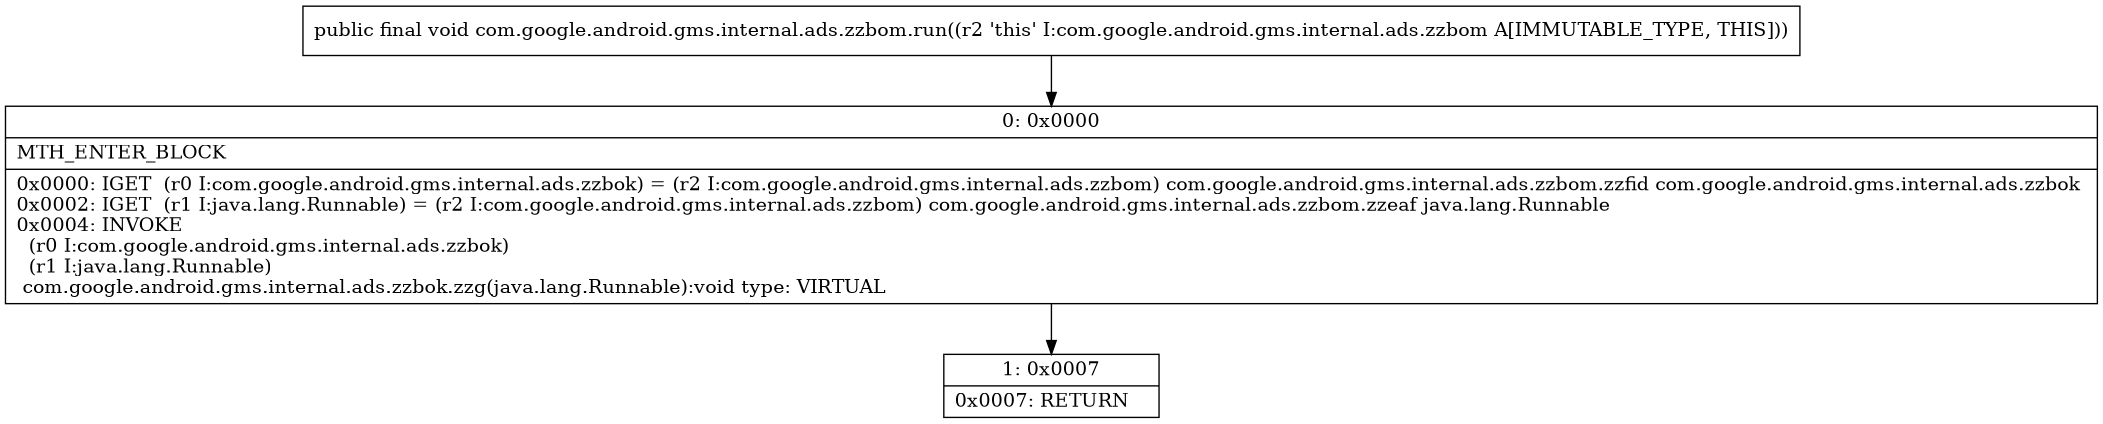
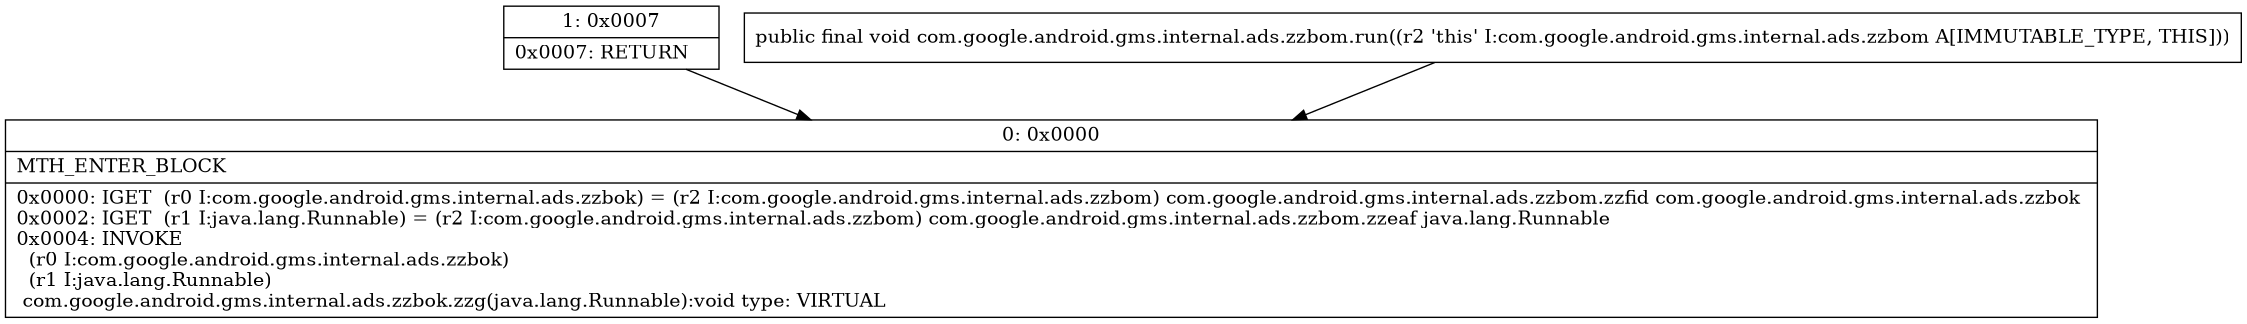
edge "0: 0x0000" -> "1: 0x0007": reversed
